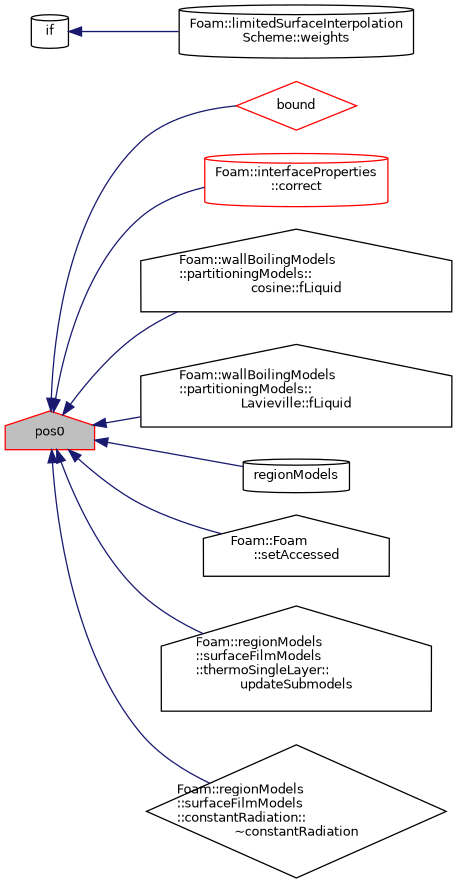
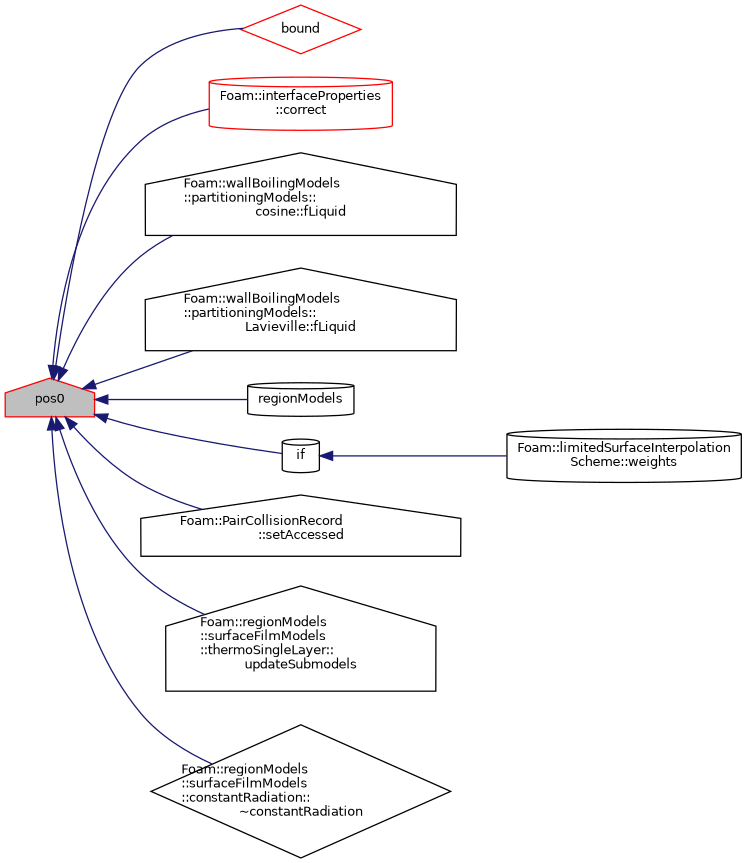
edge "if" -> "pos0": added
node "Foam::Foam ::setAccessed": label "Foam::Foam ::setAccessed" -> "Foam::PairCollisionRecord ::setAccessed"
